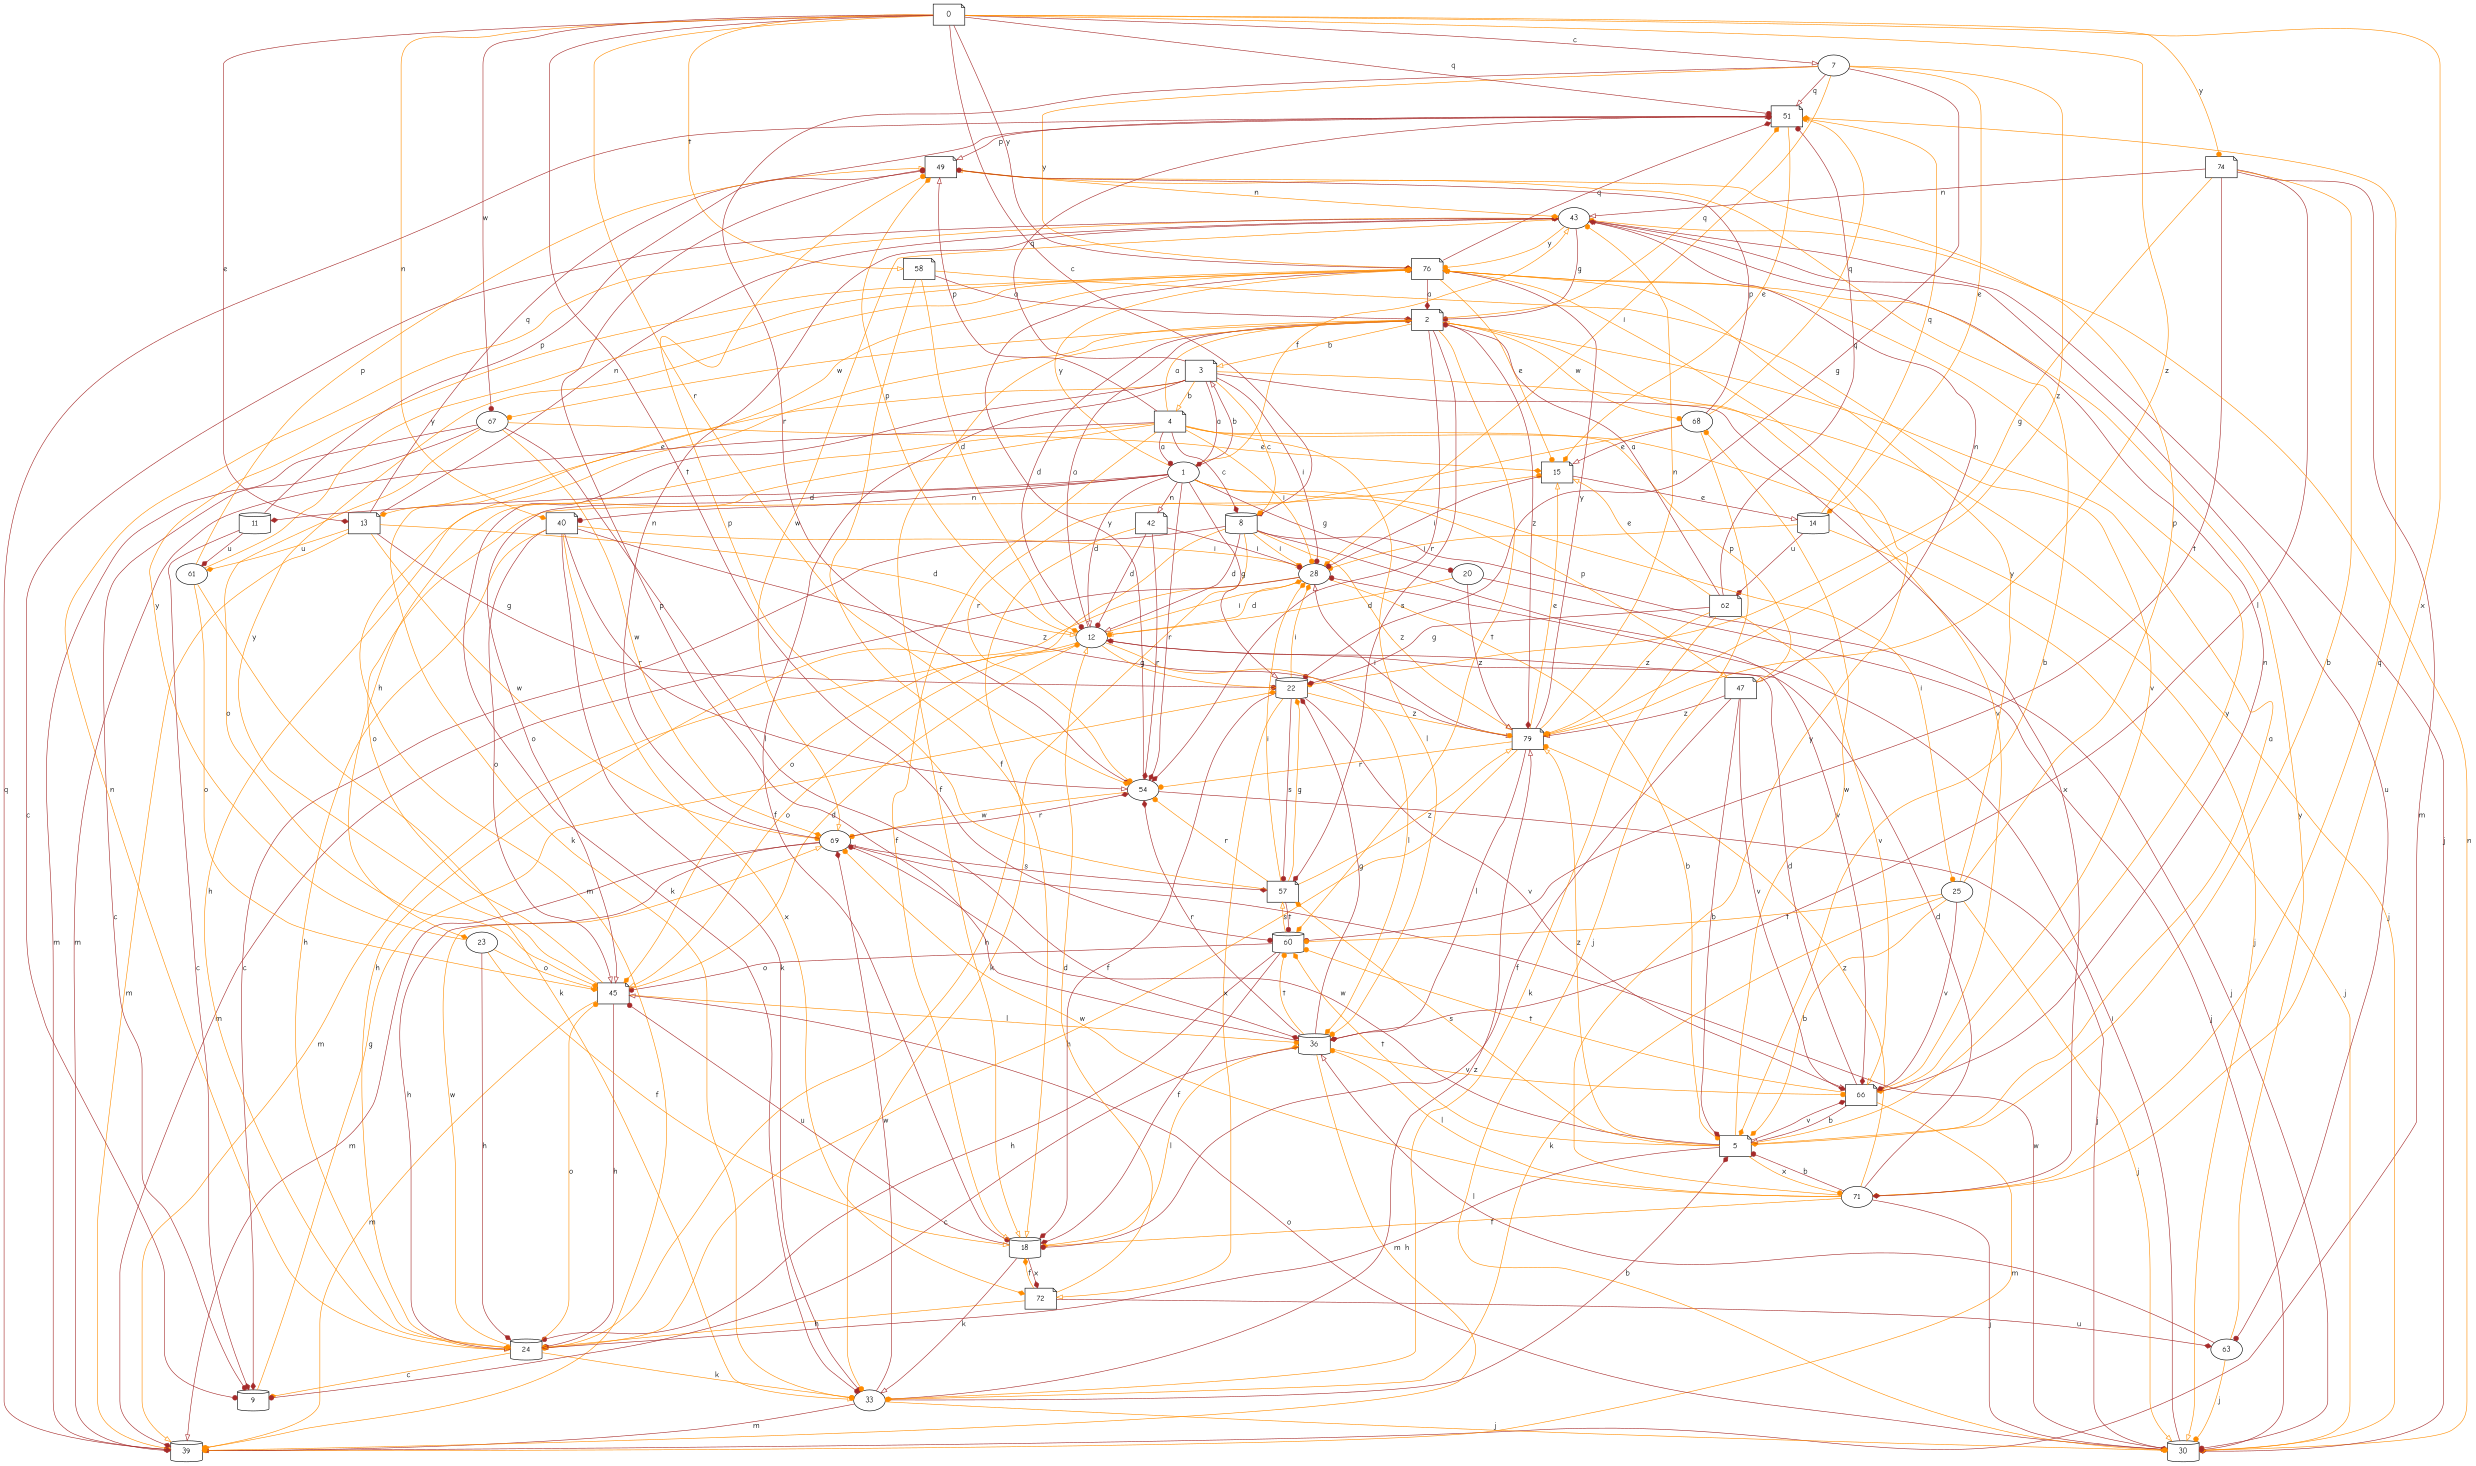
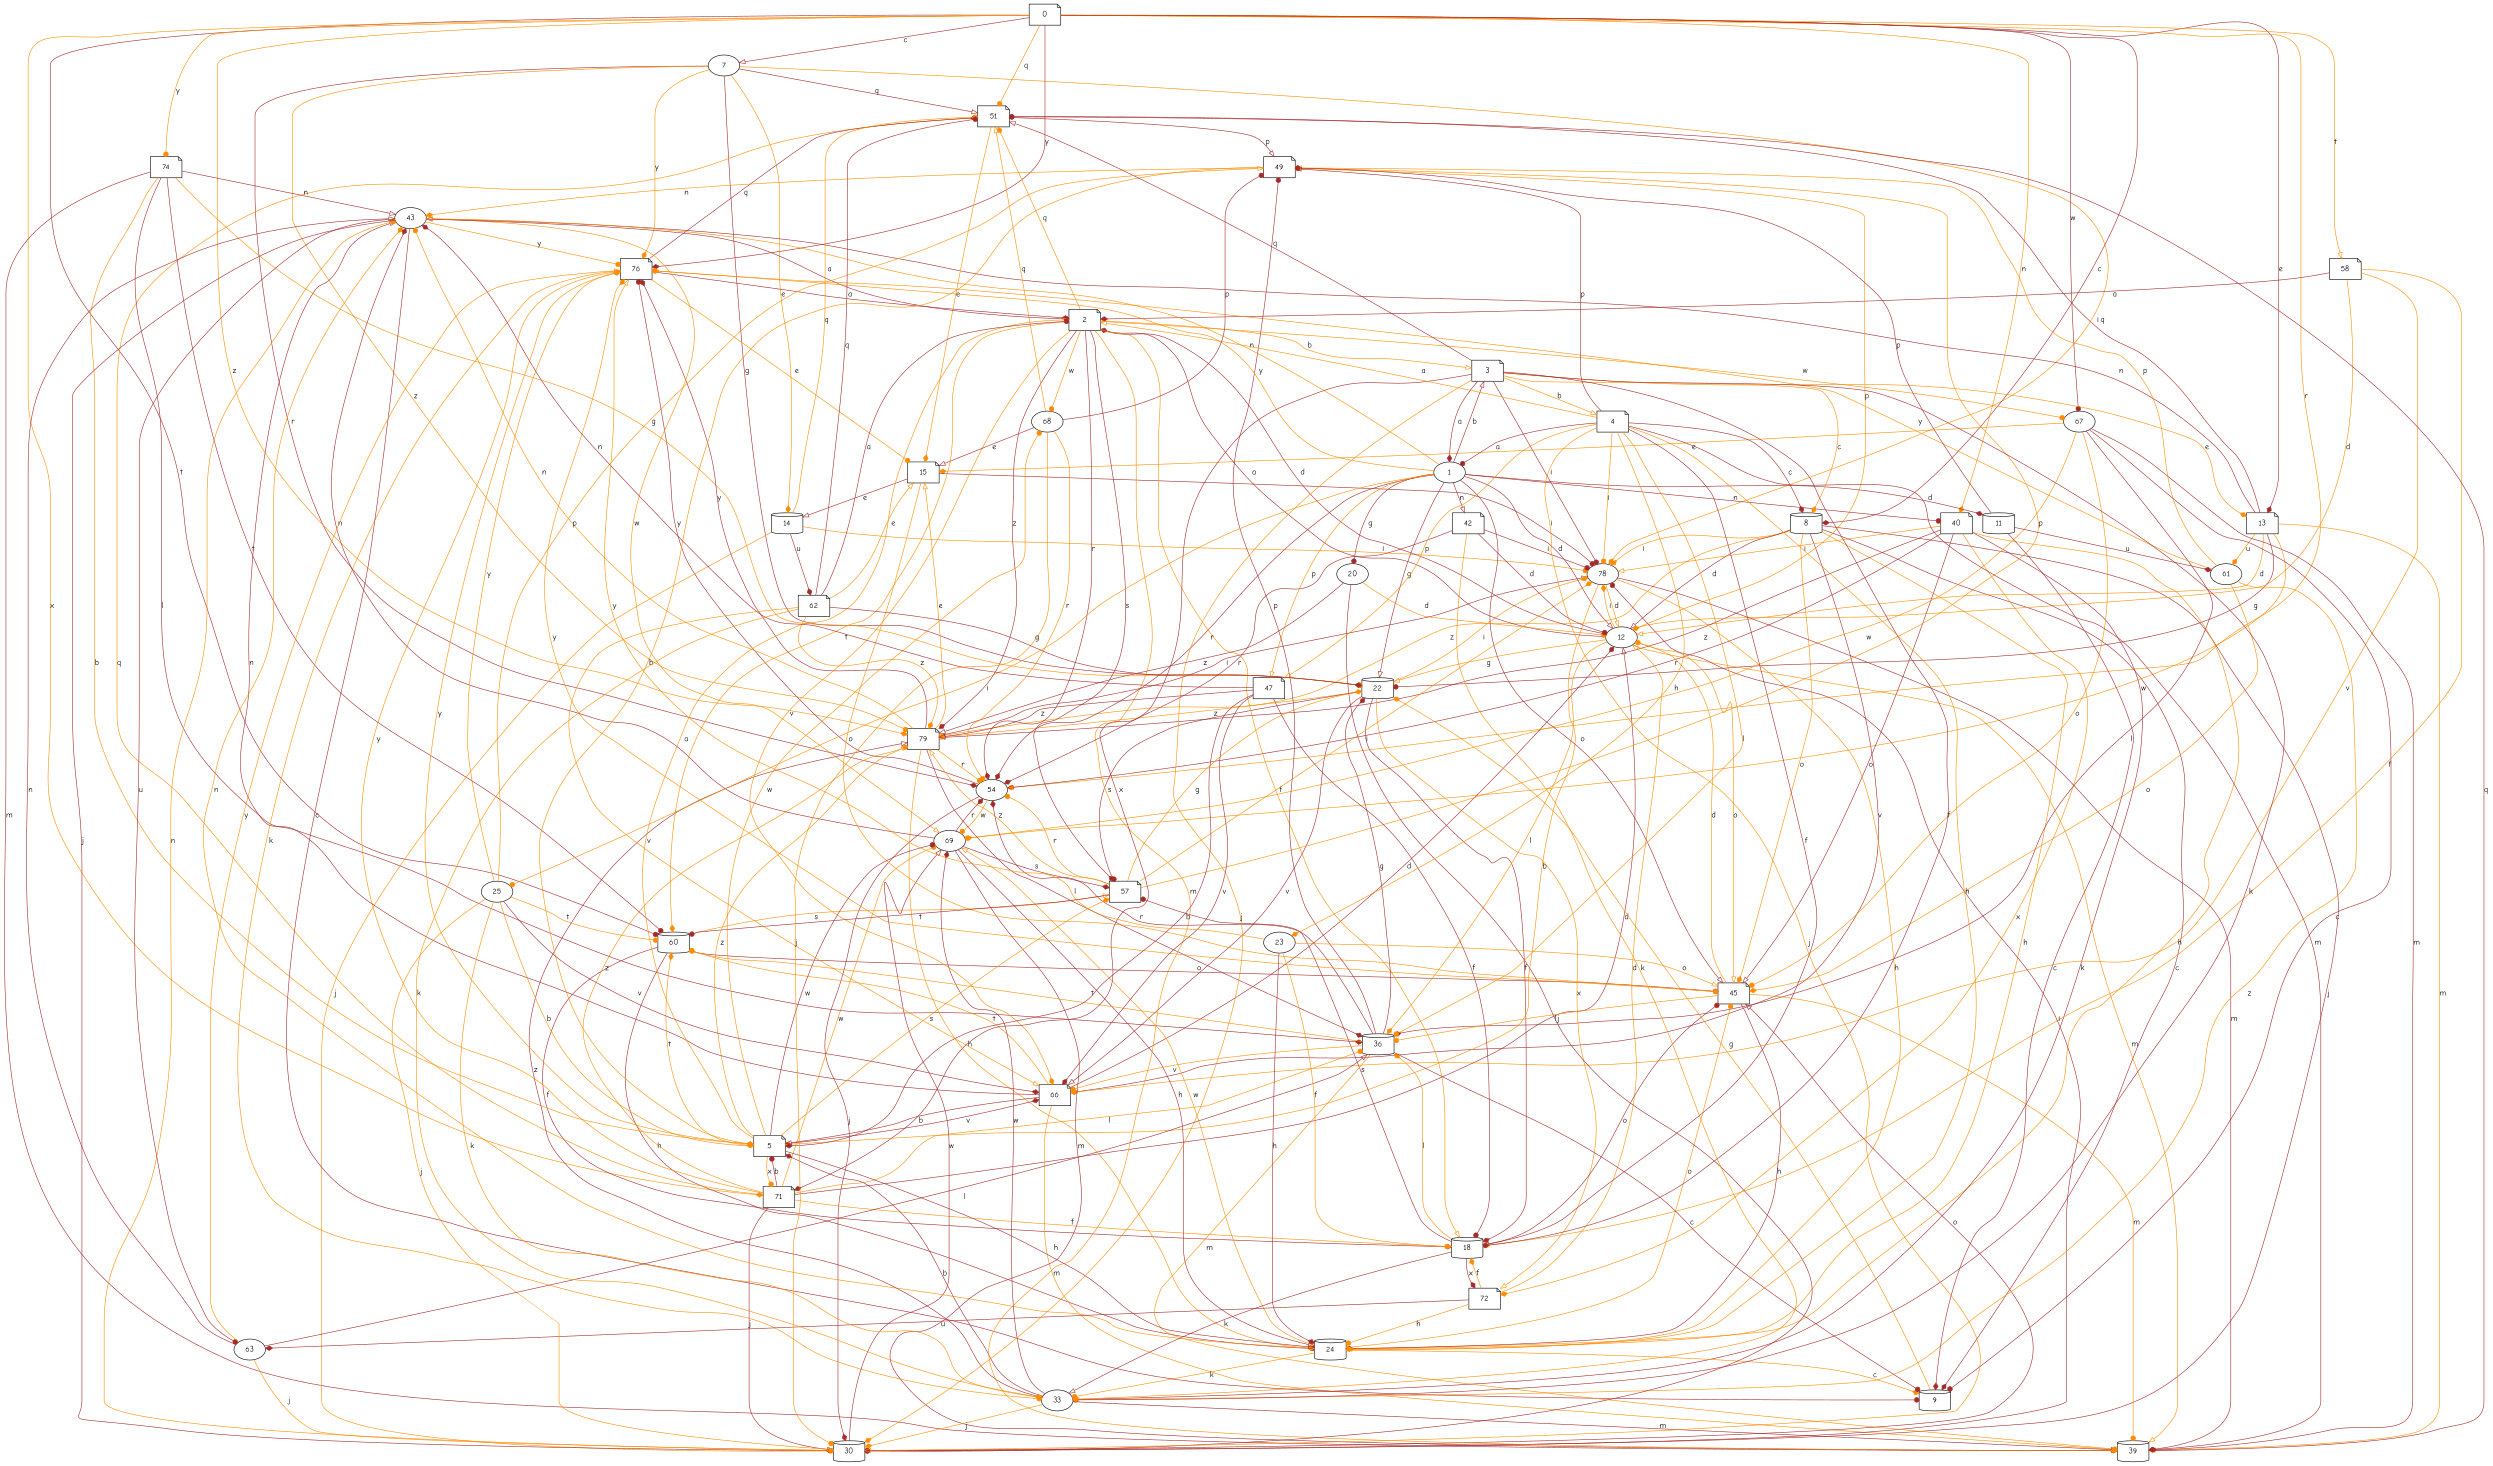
edge "0" -> "51": color brown -> darkorange
edge "43" -> "2": label "g" -> "a"
edge "1" -> "43": label "f" -> "n"
edge "45" -> "15": reversed
node "28": label "28" -> "78"
edge "63" -> "43": added, label "n"
edge "4" -> "18": color darkorange -> brown
edge "61" -> "33": label "k" -> "z"
edge "18" -> "57": added, label "s"
edge "18" -> "45": label "u" -> "o"
node "71": shape ellipse -> note
